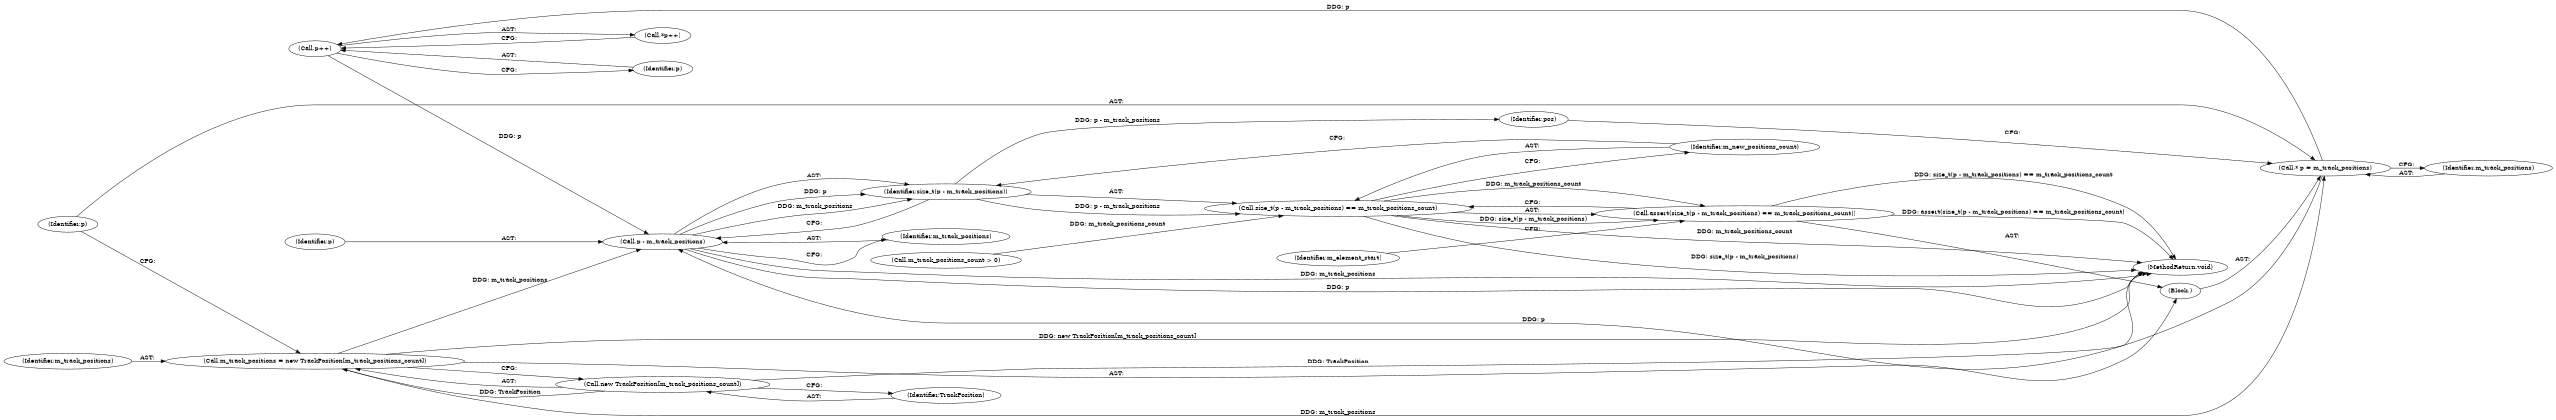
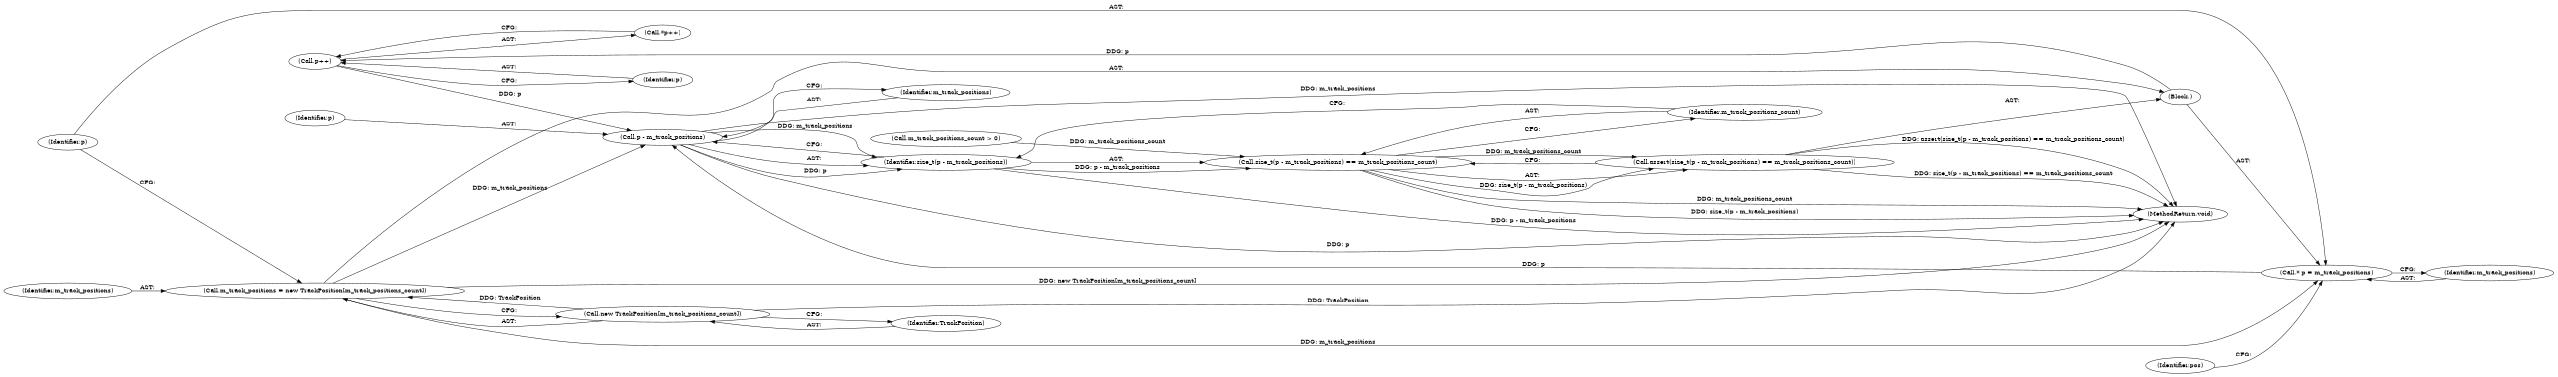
edge "(Call,* p = m_track_positions)" -> "(Call,p++)": now "(Block,)" -> "(Call,p++)"
edge "(Identifier,size_t(p - m_track_positions))" -> "(Identifier,pos)": now "(Identifier,size_t(p - m_track_positions))" -> "(MethodReturn,void)"
node "(Identifier,m_new_positions_count)": label "(Identifier,m_new_positions_count)" -> "(Identifier,m_track_positions_count)"
node "(Identifier,m_element_start)": removed
